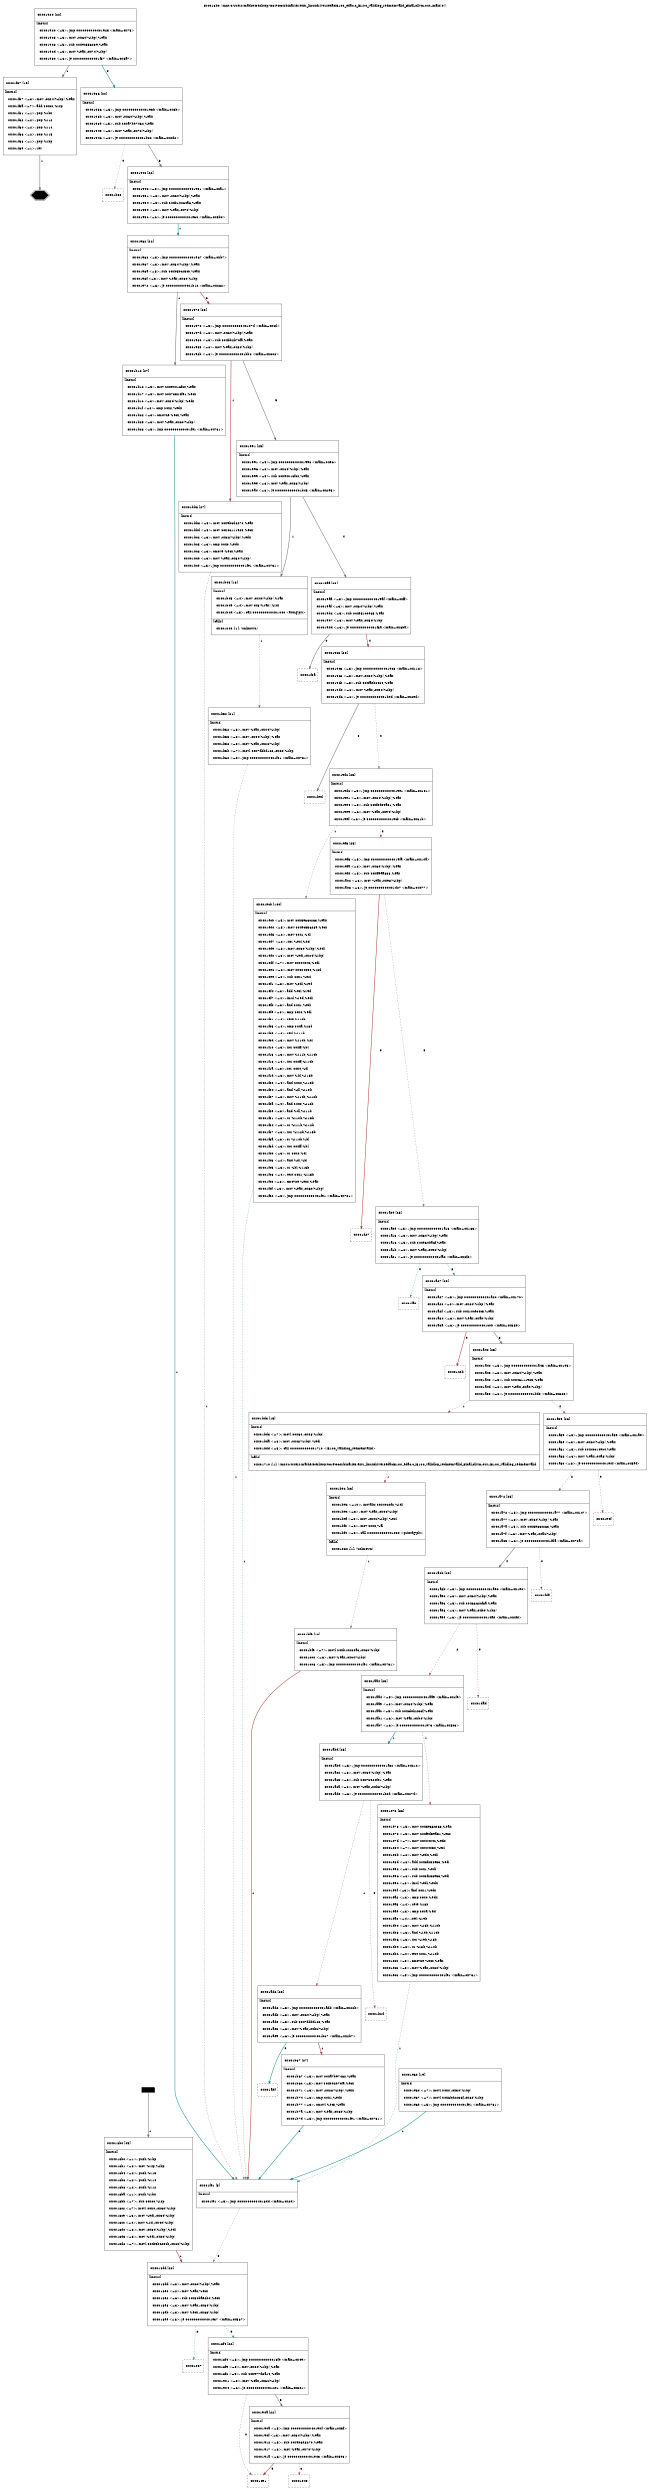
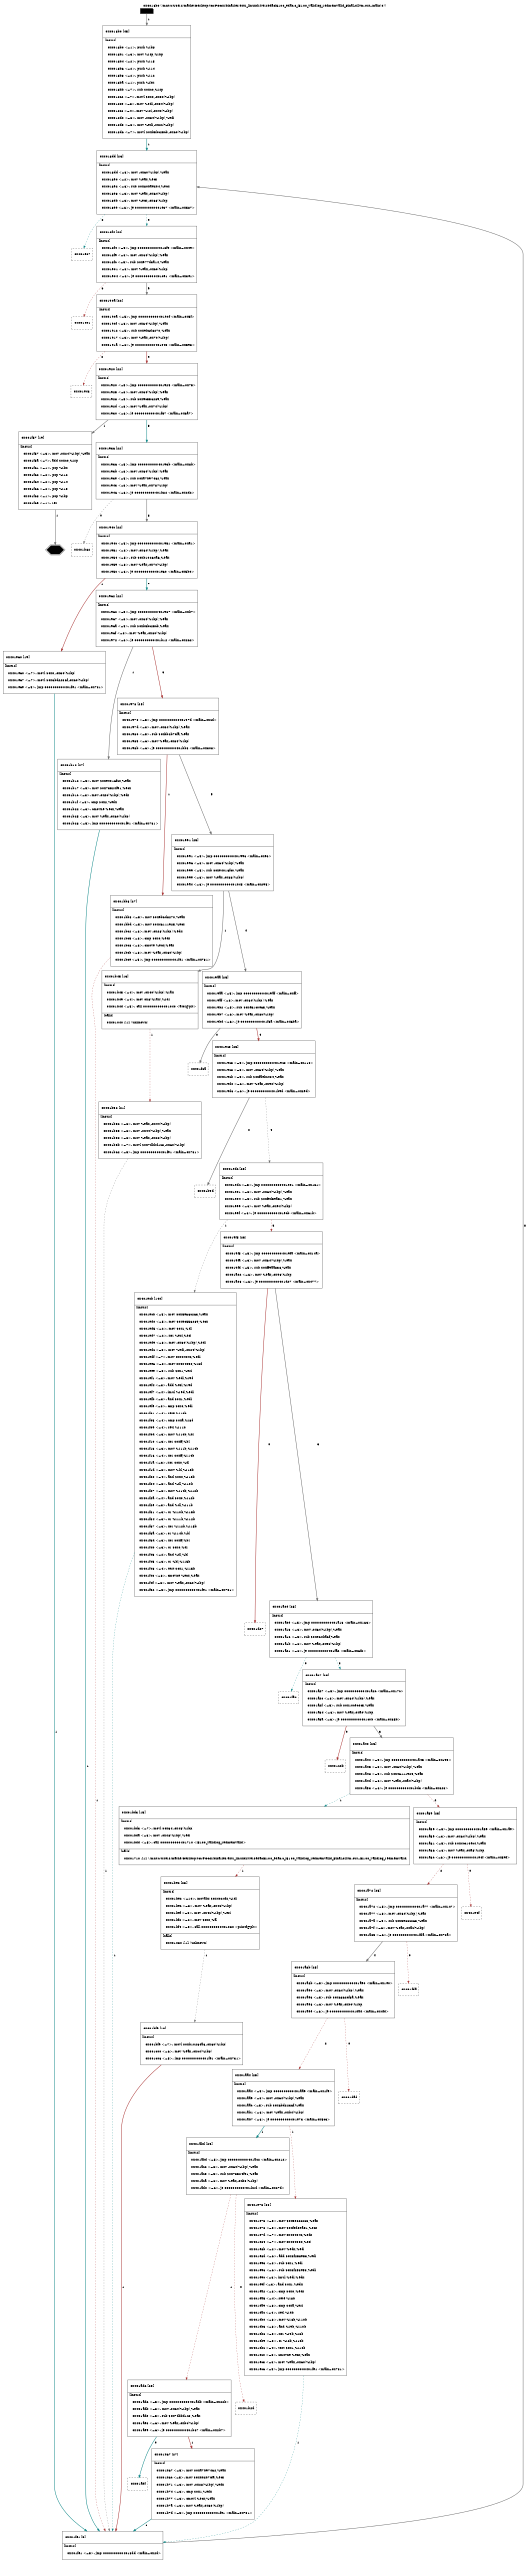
edge "0x40194c [22]" -> "0x401e60 [19]": added, label "1"
edge "0x4019f5 [25]" -> "0x401a0e [25]": style dashed -> bold
edge "0x401a40 [25]" -> "0x401bd3 [15]": color brown -> teal
edge "0x401fe1 [5]" -> "0x4018dd [23]": style dashed -> bold
edge "0x4018b0 [45]" -> "0x4018dd [23]": color brown -> teal
edge "0x40190a [22]" -> "0x401c91": now "0x40190a [22]" -> "0x401920 [22]"
